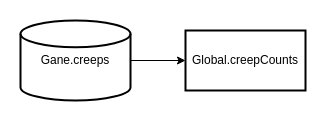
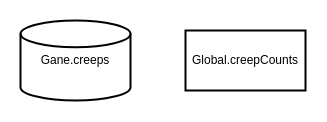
edge "Gane.creeps" -> "Global.creepCounts": removed
